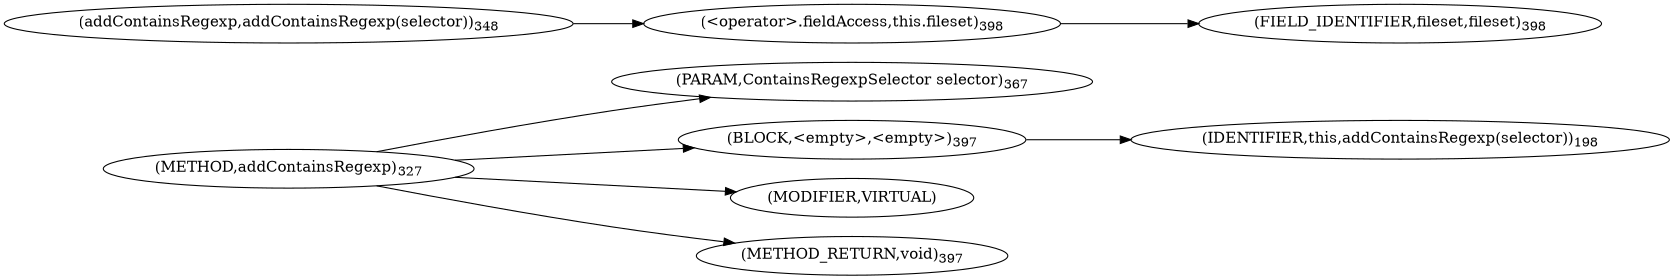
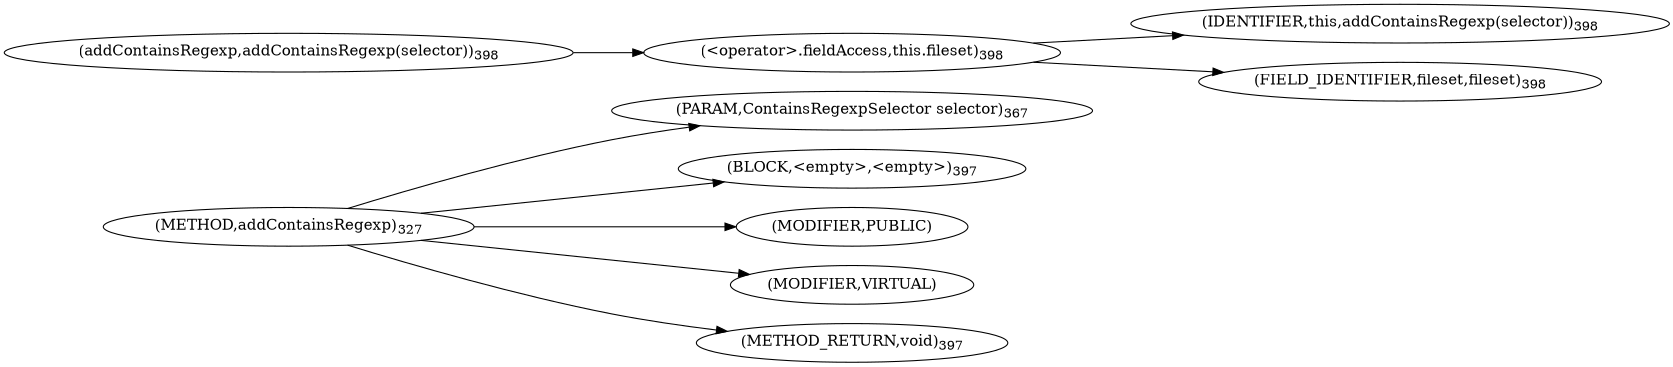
node "(addContainsRegexp,addContainsRegexp(selector))": text "348" -> "398"
node "(IDENTIFIER,this,addContainsRegexp(selector))": text "198" -> "398"
edge "(BLOCK,<empty>,<empty>)" -> "(IDENTIFIER,this,addContainsRegexp(selector))": now "(<operator>.fieldAccess,this.fileset)" -> "(IDENTIFIER,this,addContainsRegexp(selector))"
node "(MODIFIER,PUBLIC)": added
